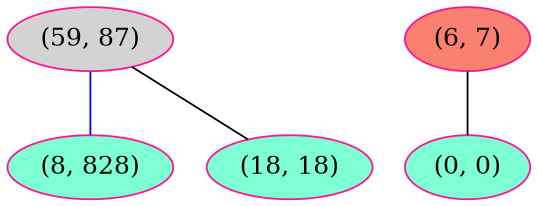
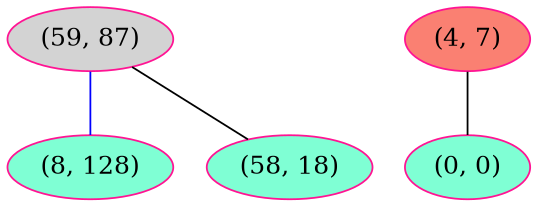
node "(6, 7)": label "(6, 7)" -> "(4, 7)"
node "(8, 828)": label "(8, 828)" -> "(8, 128)"
node "(18, 18)": label "(18, 18)" -> "(58, 18)"
